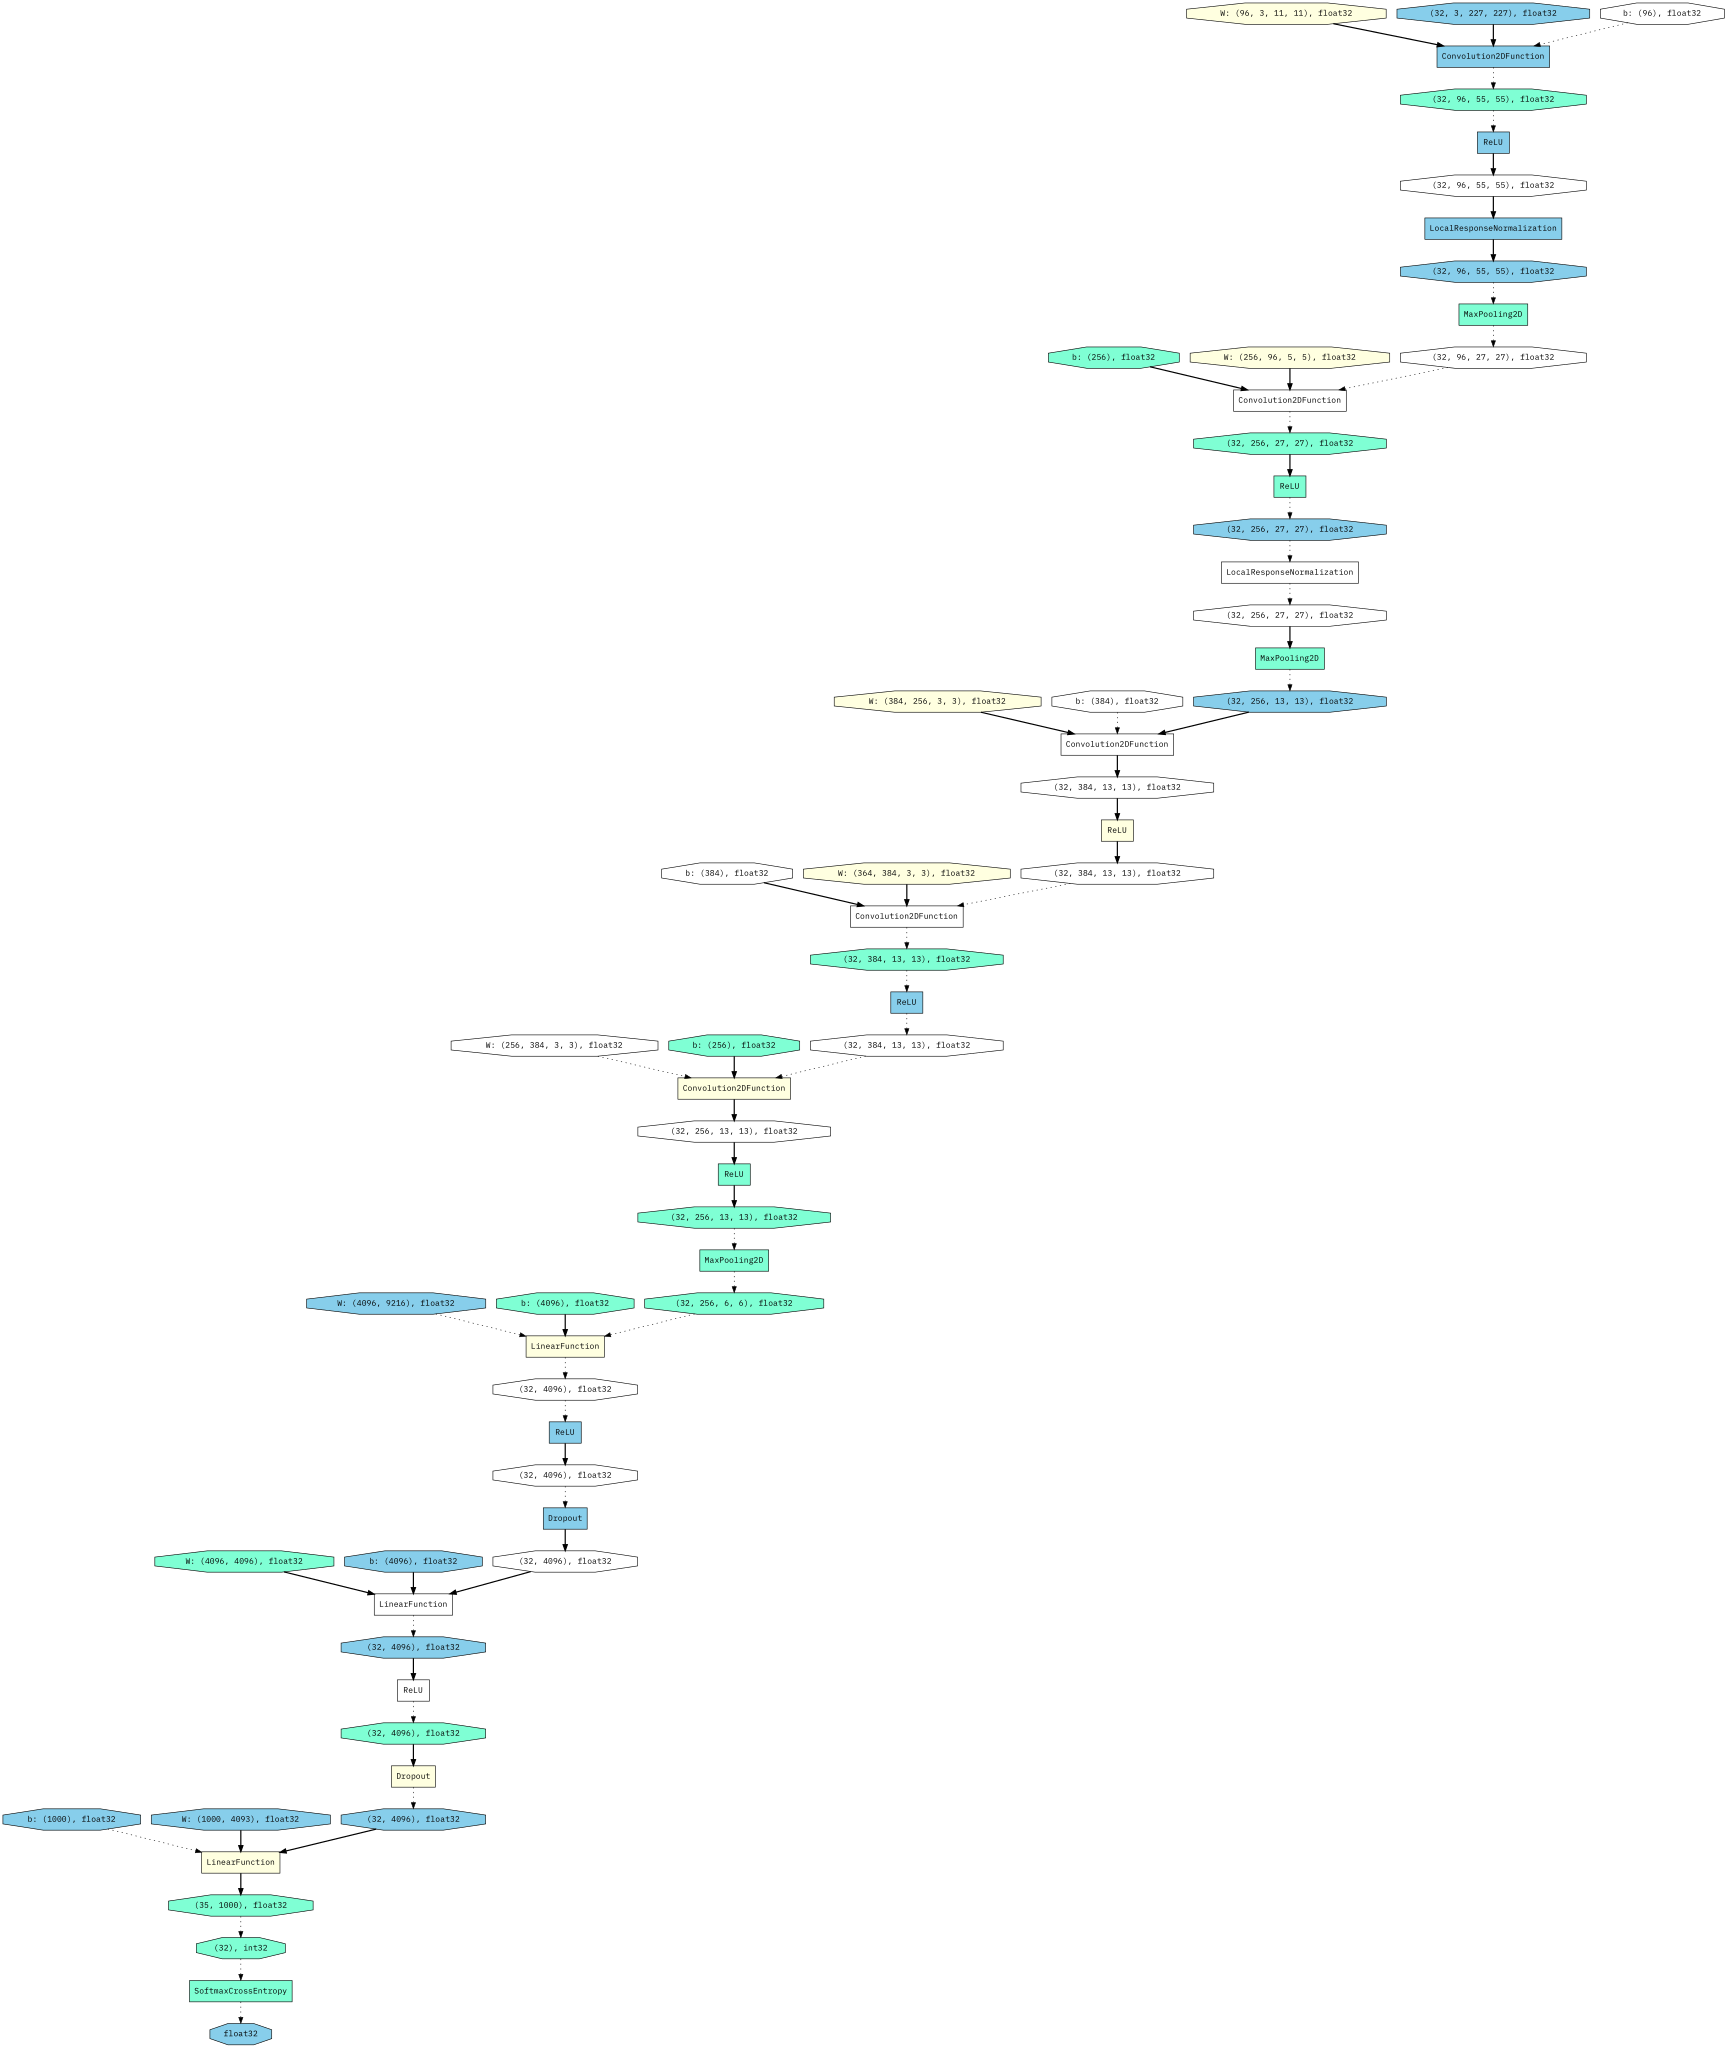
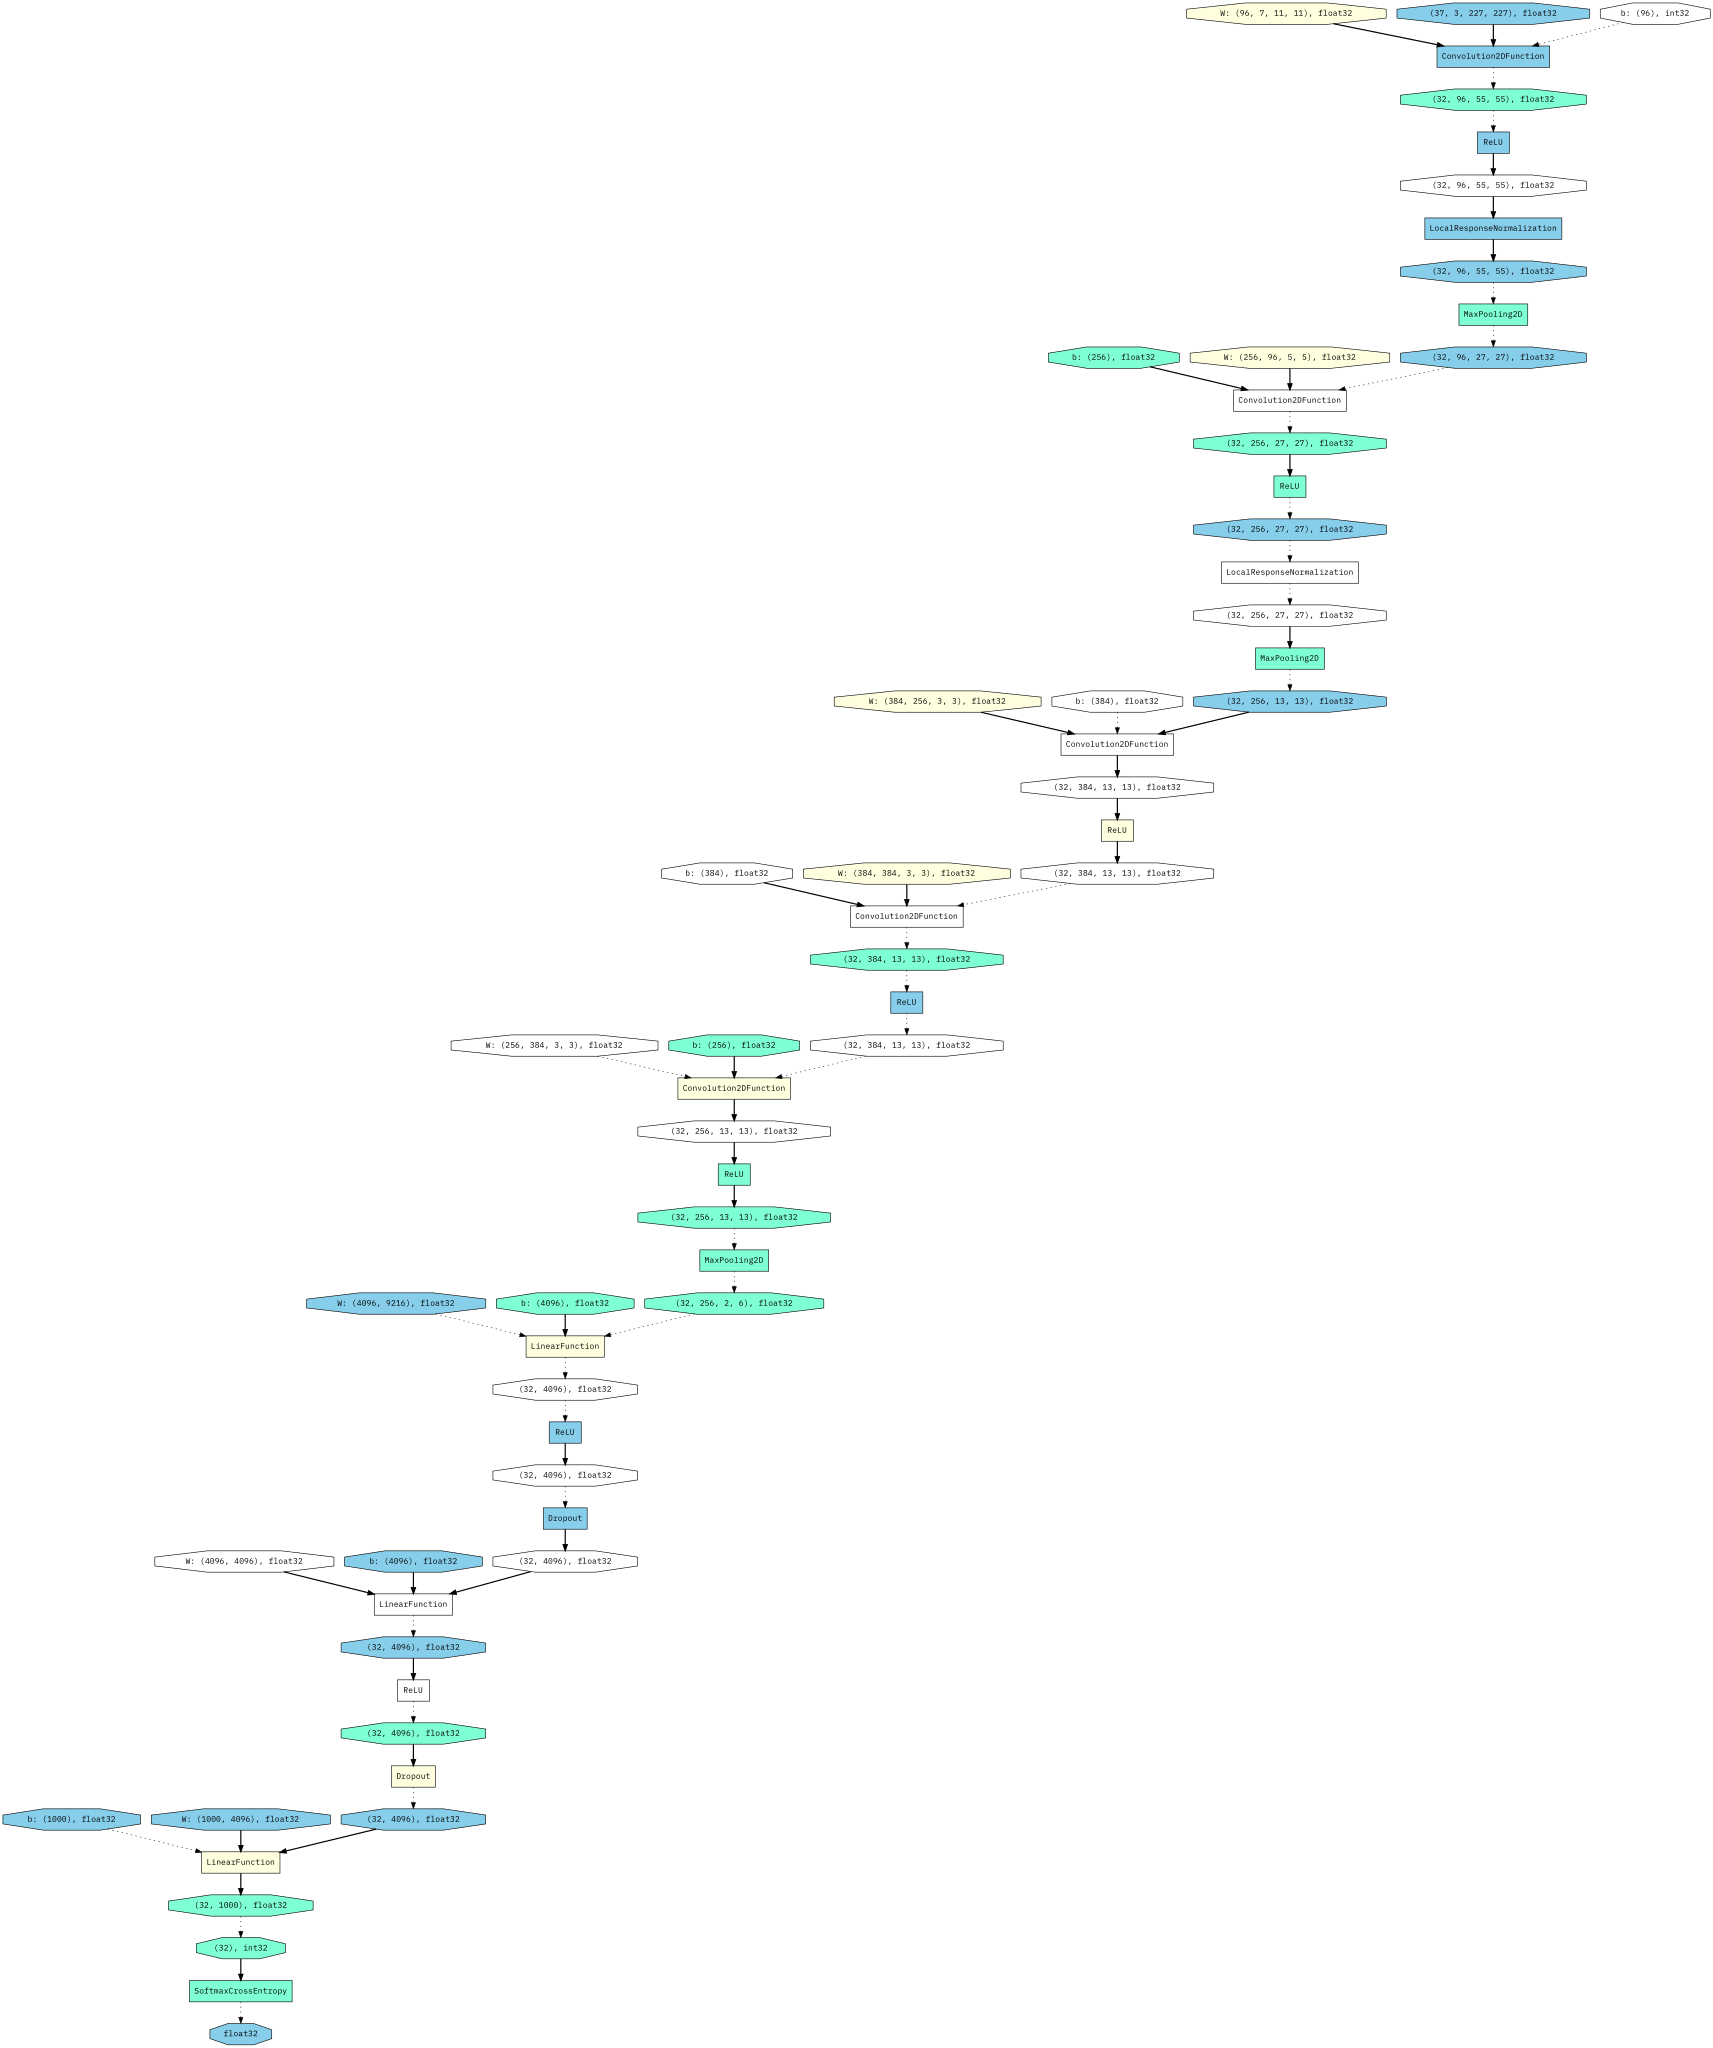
node "W: (96, 3, 11, 11), float32": label "W: (96, 3, 11, 11), float32" -> "W: (96, 7, 11, 11), float32"
node "(32, 3, 227, 227), float32": label "(32, 3, 227, 227), float32" -> "(37, 3, 227, 227), float32"
node "b: (96), float32": label "b: (96), float32" -> "b: (96), int32"
node "(32, 96, 27, 27), float32": fillcolor white -> skyblue
node "W: (364, 384, 3, 3), float32": label "W: (364, 384, 3, 3), float32" -> "W: (384, 384, 3, 3), float32"
node "(32, 256, 6, 6), float32": label "(32, 256, 6, 6), float32" -> "(32, 256, 2, 6), float32"
node "W: (4096, 4096), float32": fillcolor aquamarine -> white
node "W: (1000, 4093), float32": label "W: (1000, 4093), float32" -> "W: (1000, 4096), float32"
node "(35, 1000), float32": label "(35, 1000), float32" -> "(32, 1000), float32"
edge "(32), int32" -> "SoftmaxCrossEntropy": style dotted -> bold
